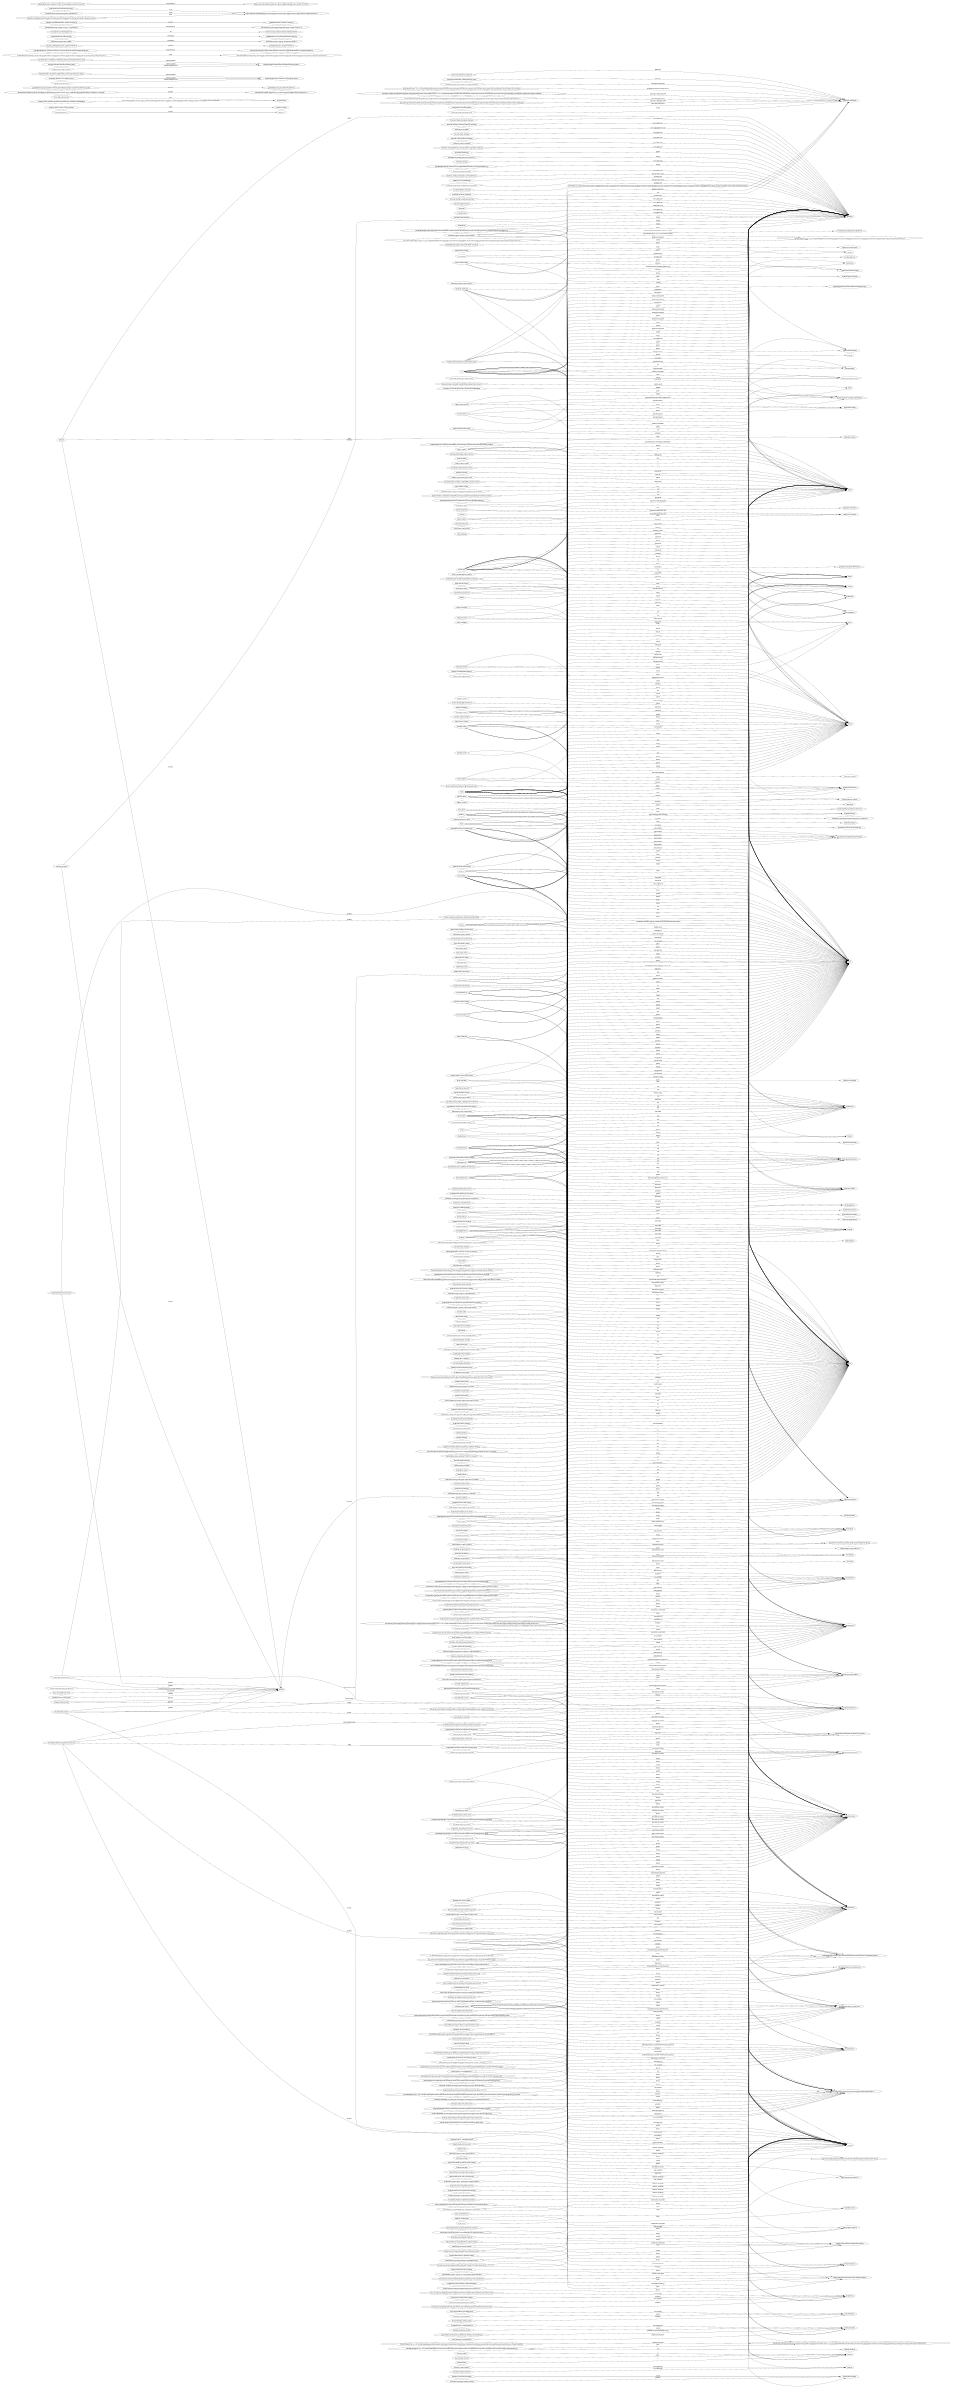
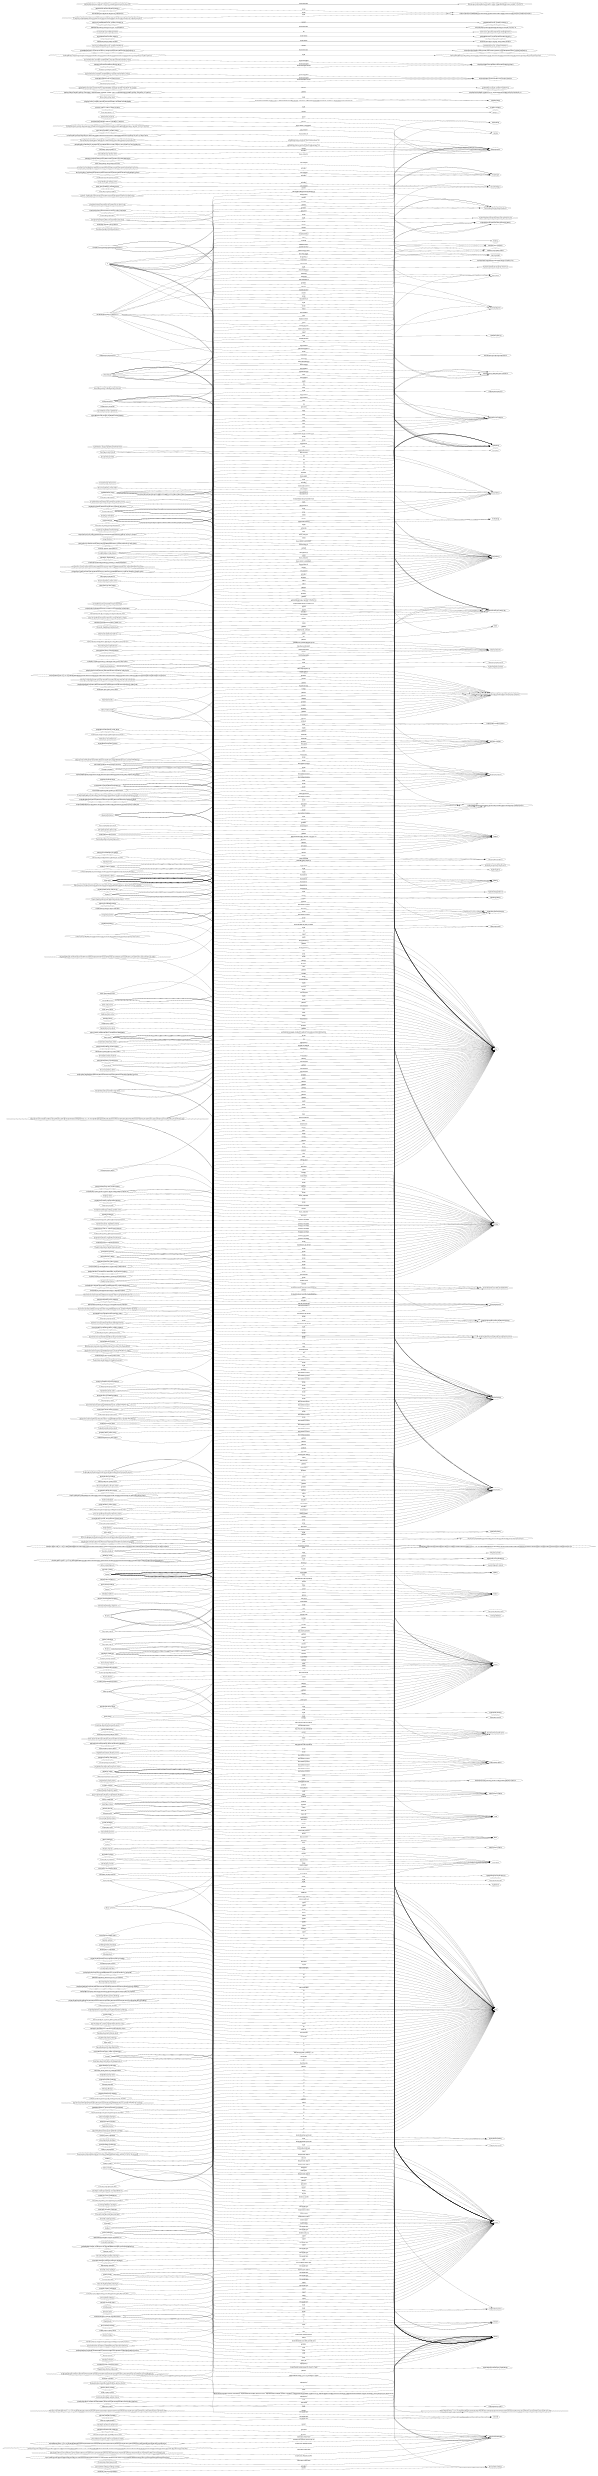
edge "(Array{Any,1},)" -> "IndexLinear": label "abs" -> "IndexStyle"
node "(DataFrames.Index,)": added
edge "Symbol" -> "(Symbol, DataType)": reversed
edge "(Array{Float64,1}, Int64)" -> "Base.TwicePrecision{Float64}": now "(Array{Float64,1}, Int64)" -> "Ptr{Float64}"
edge "(Tuple{Symbol,Int64}, Int64, Int64)" -> "Tuple{Symbol,Int64}": removed, label "Base.indexed_iterate"
node "(Float32, Float32)": added
node "(NamedTuple{(:makeunique,),Tuple{Bool}}, Symbol)": added
